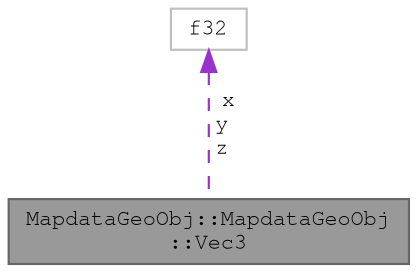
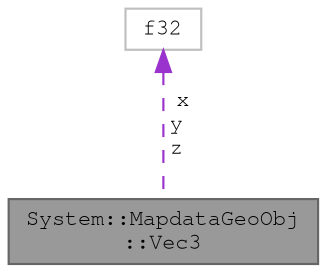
node "MapdataGeoObj::MapdataGeoObj ::Vec3": label "MapdataGeoObj::MapdataGeoObj ::Vec3" -> "System::MapdataGeoObj ::Vec3"
